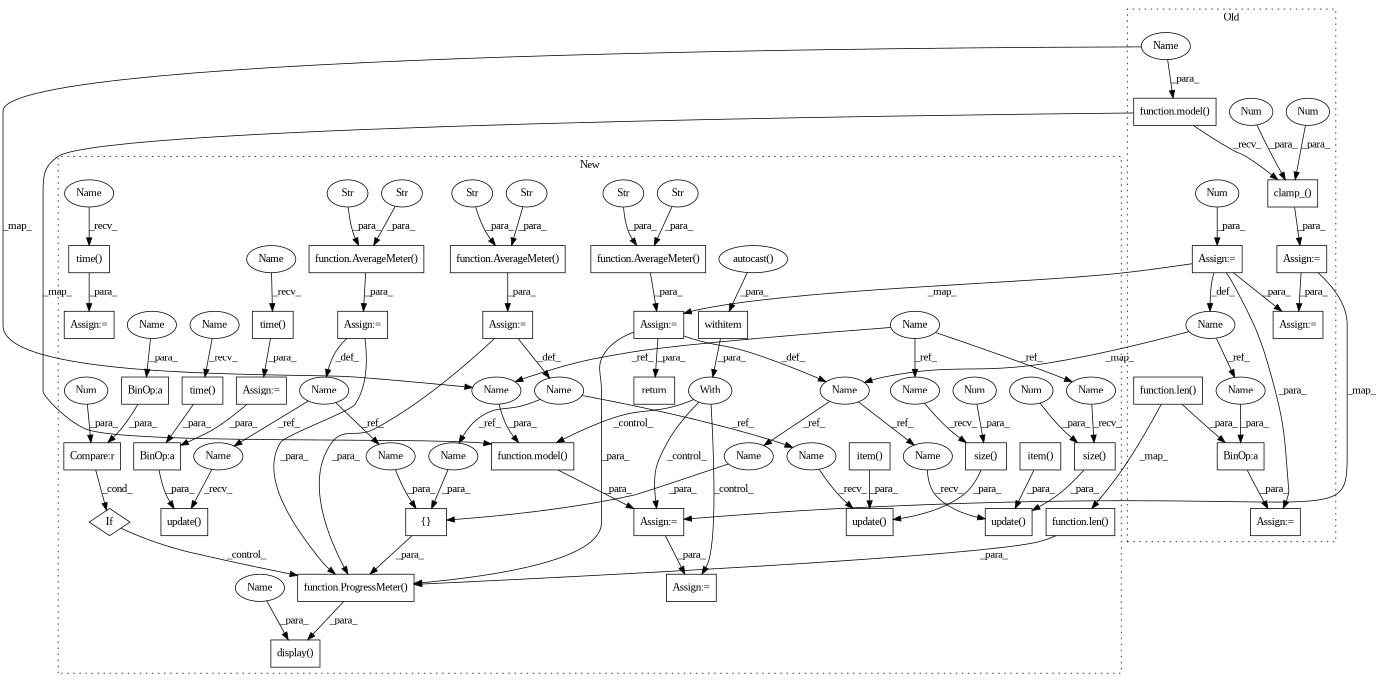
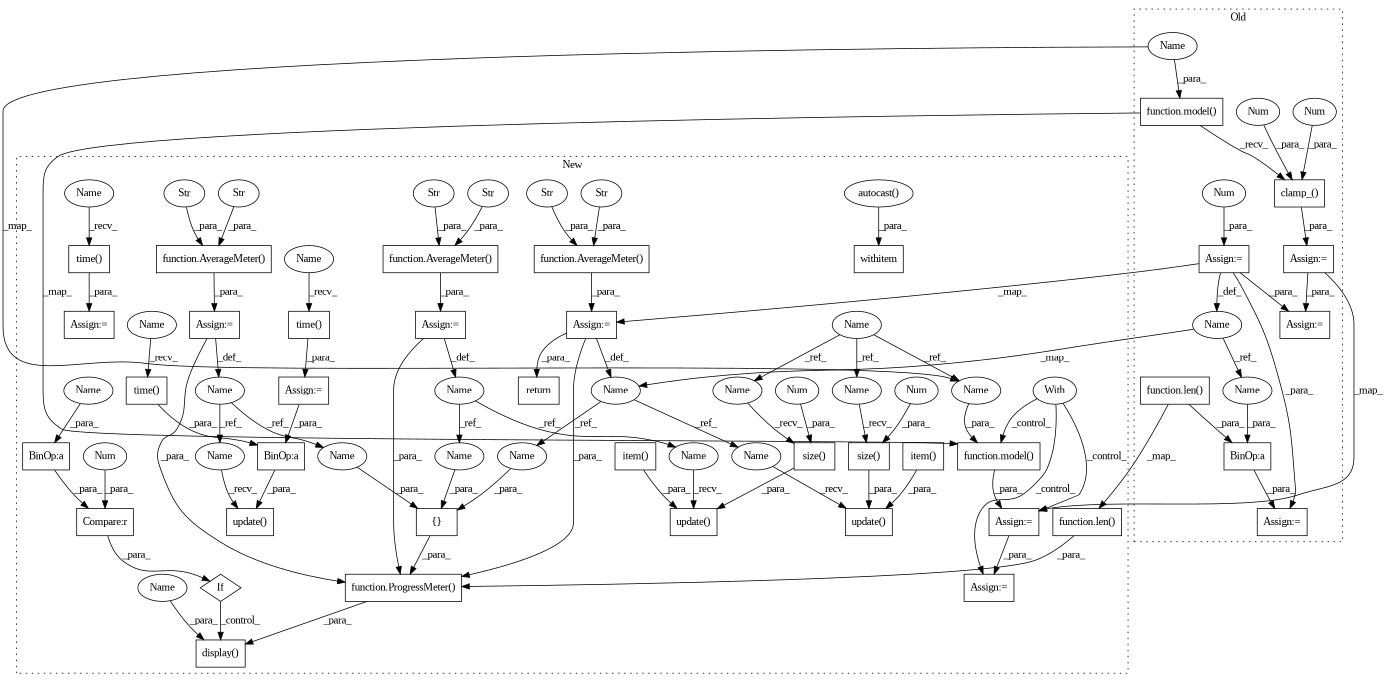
edge "withitem" -> "With": removed, label "_para_"
edge "Compare:r" -> "If": label "_cond_" -> "_para_"
edge "If" -> "function.ProgressMeter()": now "If" -> "display()"
